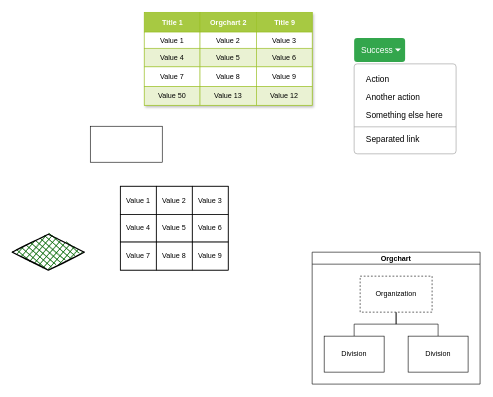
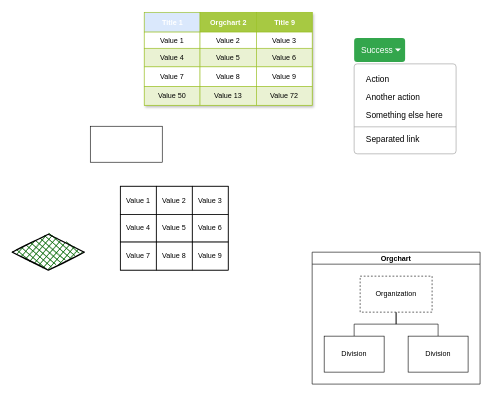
node "Title 1": fillcolor #a7c942 -> #dae8fc
node "Value 12": label "Value 12" -> "Value 72"
